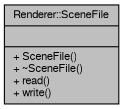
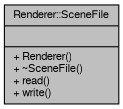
node "Renderer::SceneFile": text "+ SceneFile()" -> "+ Renderer()"
